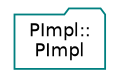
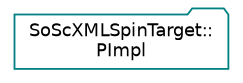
node "PImpl:: PImpl": label "PImpl:: PImpl" -> "SoScXMLSpinTarget:: PImpl"
